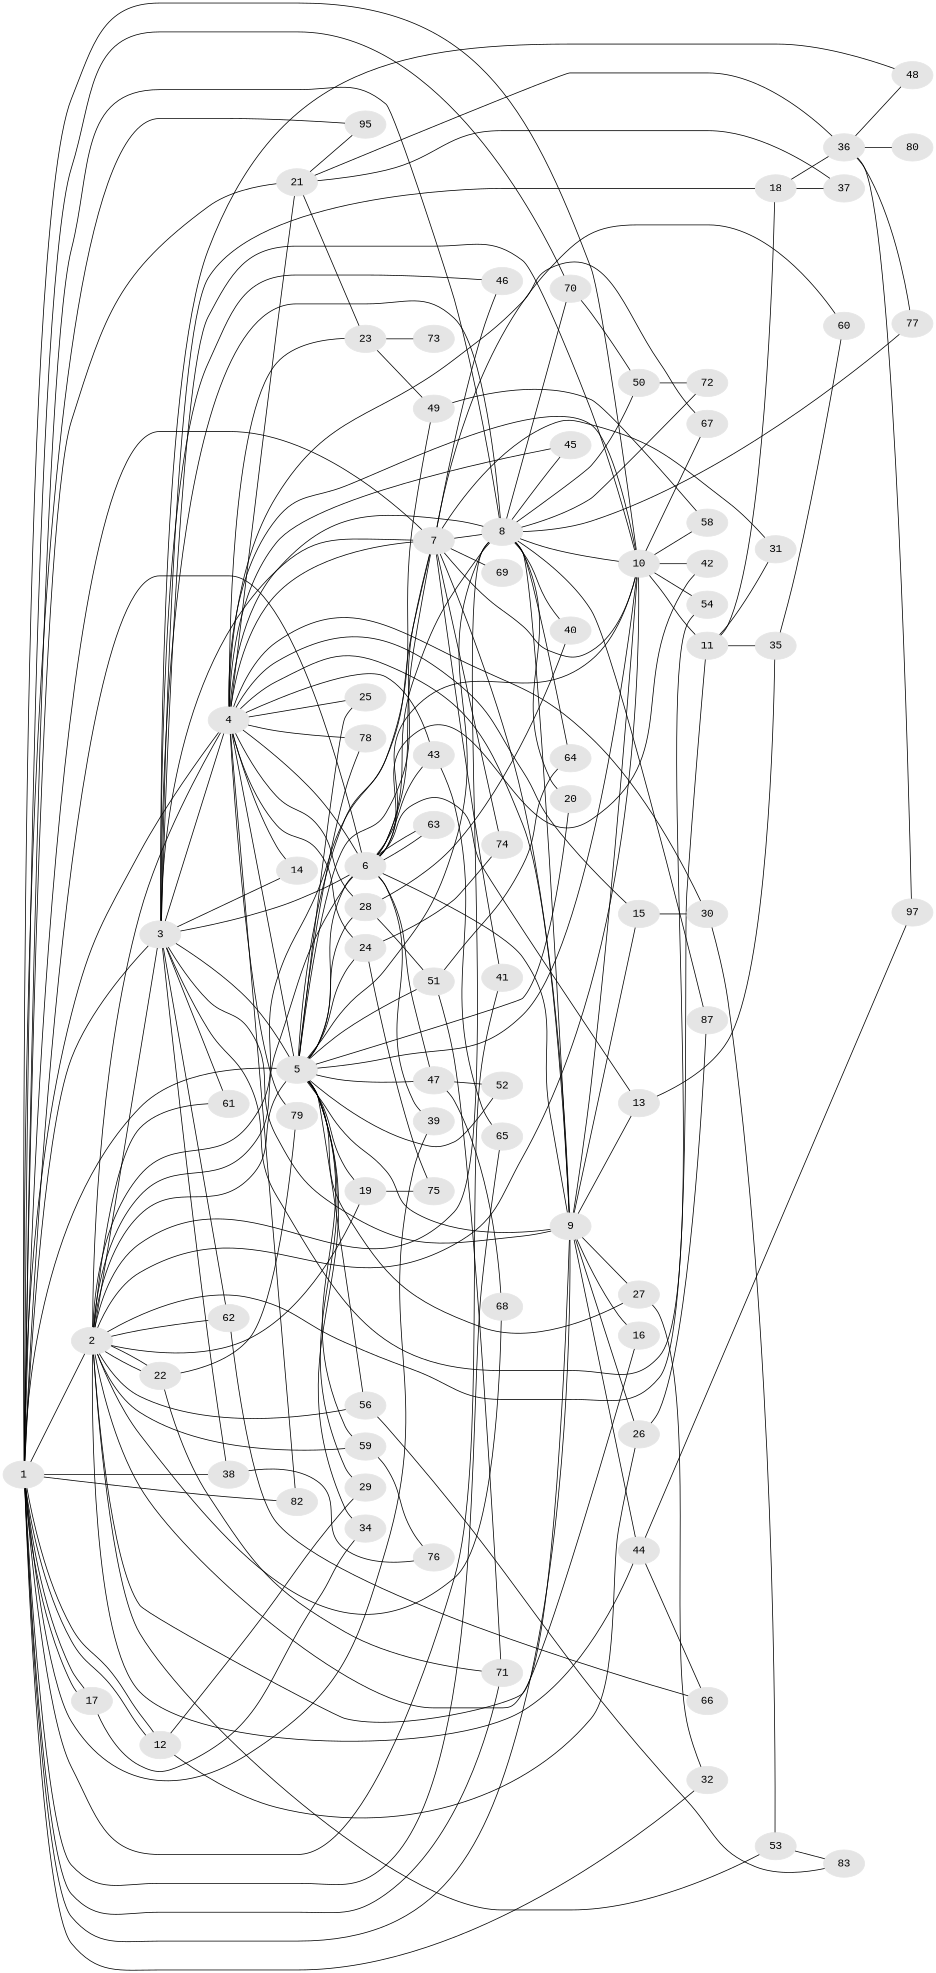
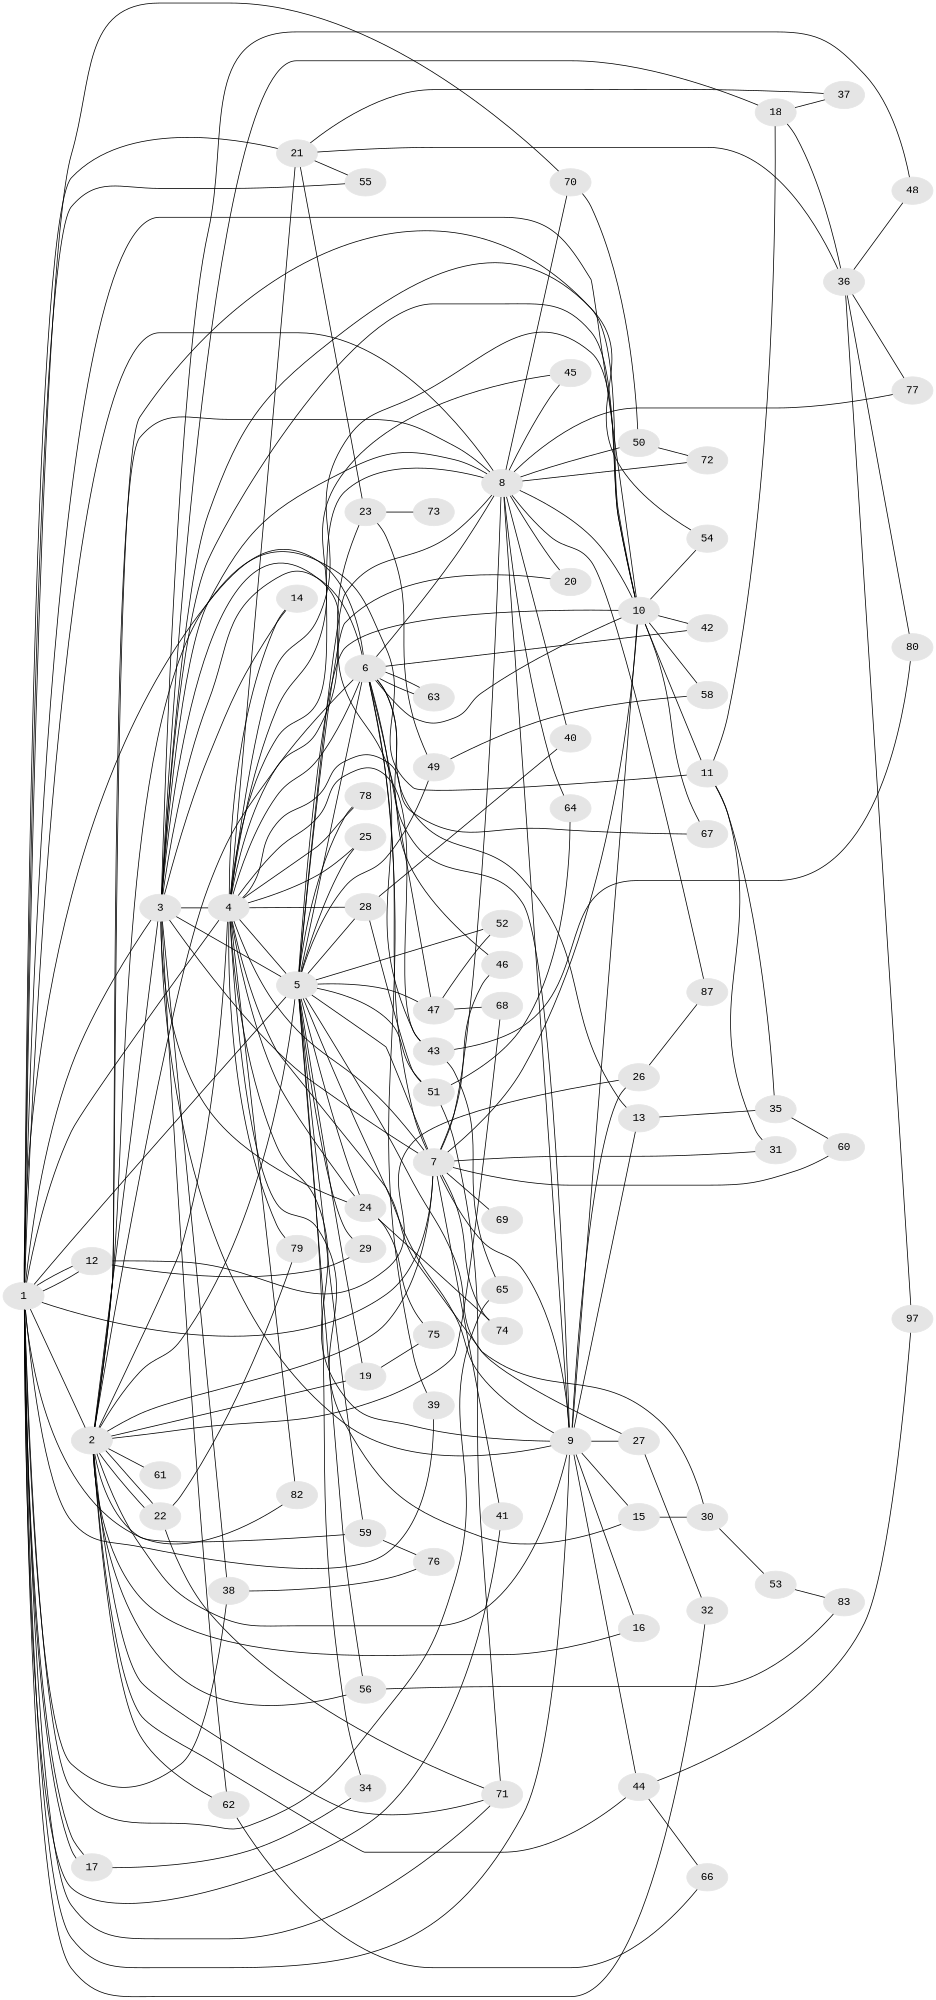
node "95": label "95" -> "55"
edge "80" -- "43": added
edge "3" -- "61": now "3" -- "24"
edge "2" -- "53": now "2" -- "71"
